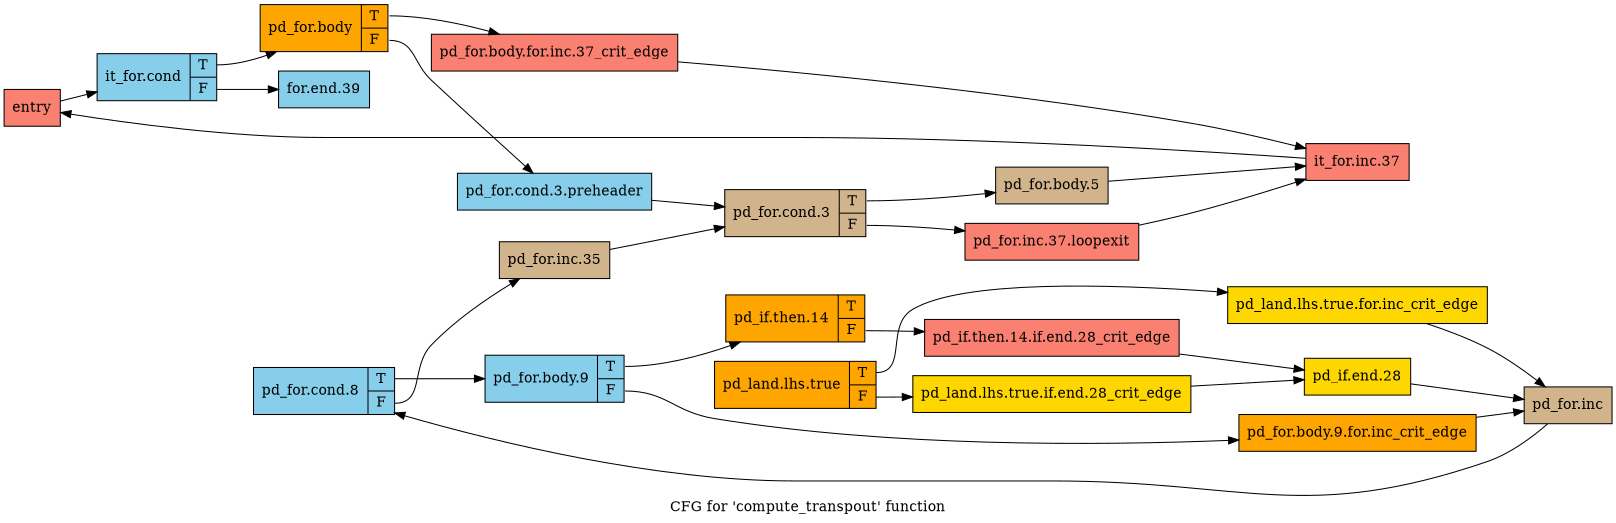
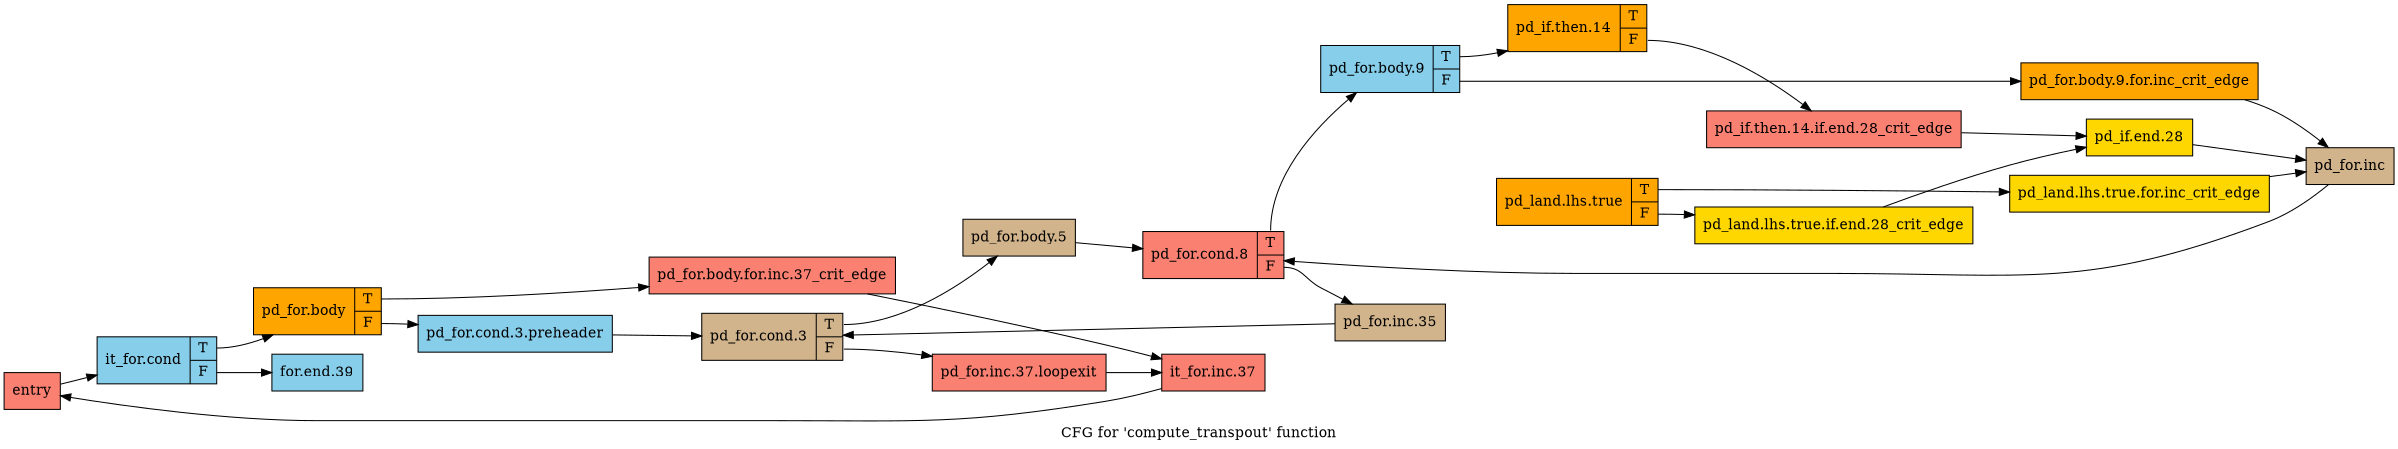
edge "pd_for.body.5" -> "it_for.inc.37": now "pd_for.body.5" -> "pd_for.cond.8"
node "pd_for.cond.8": fillcolor skyblue -> salmon
